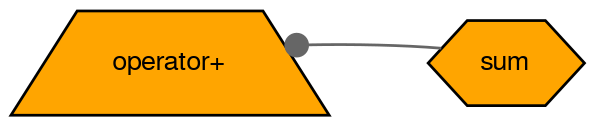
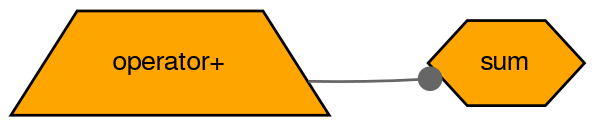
edge "sum" -> "operator+": reversed
